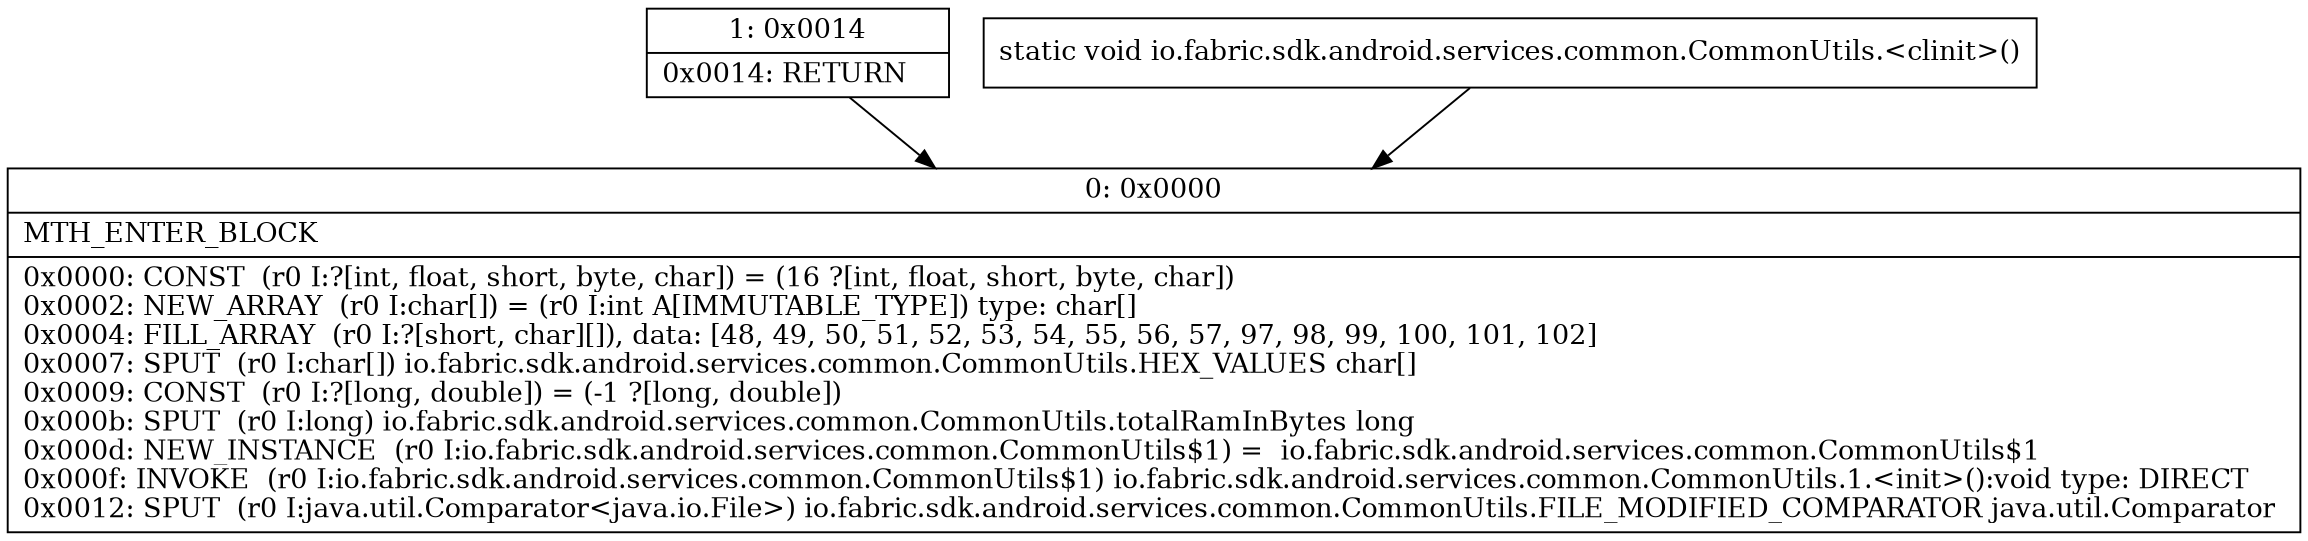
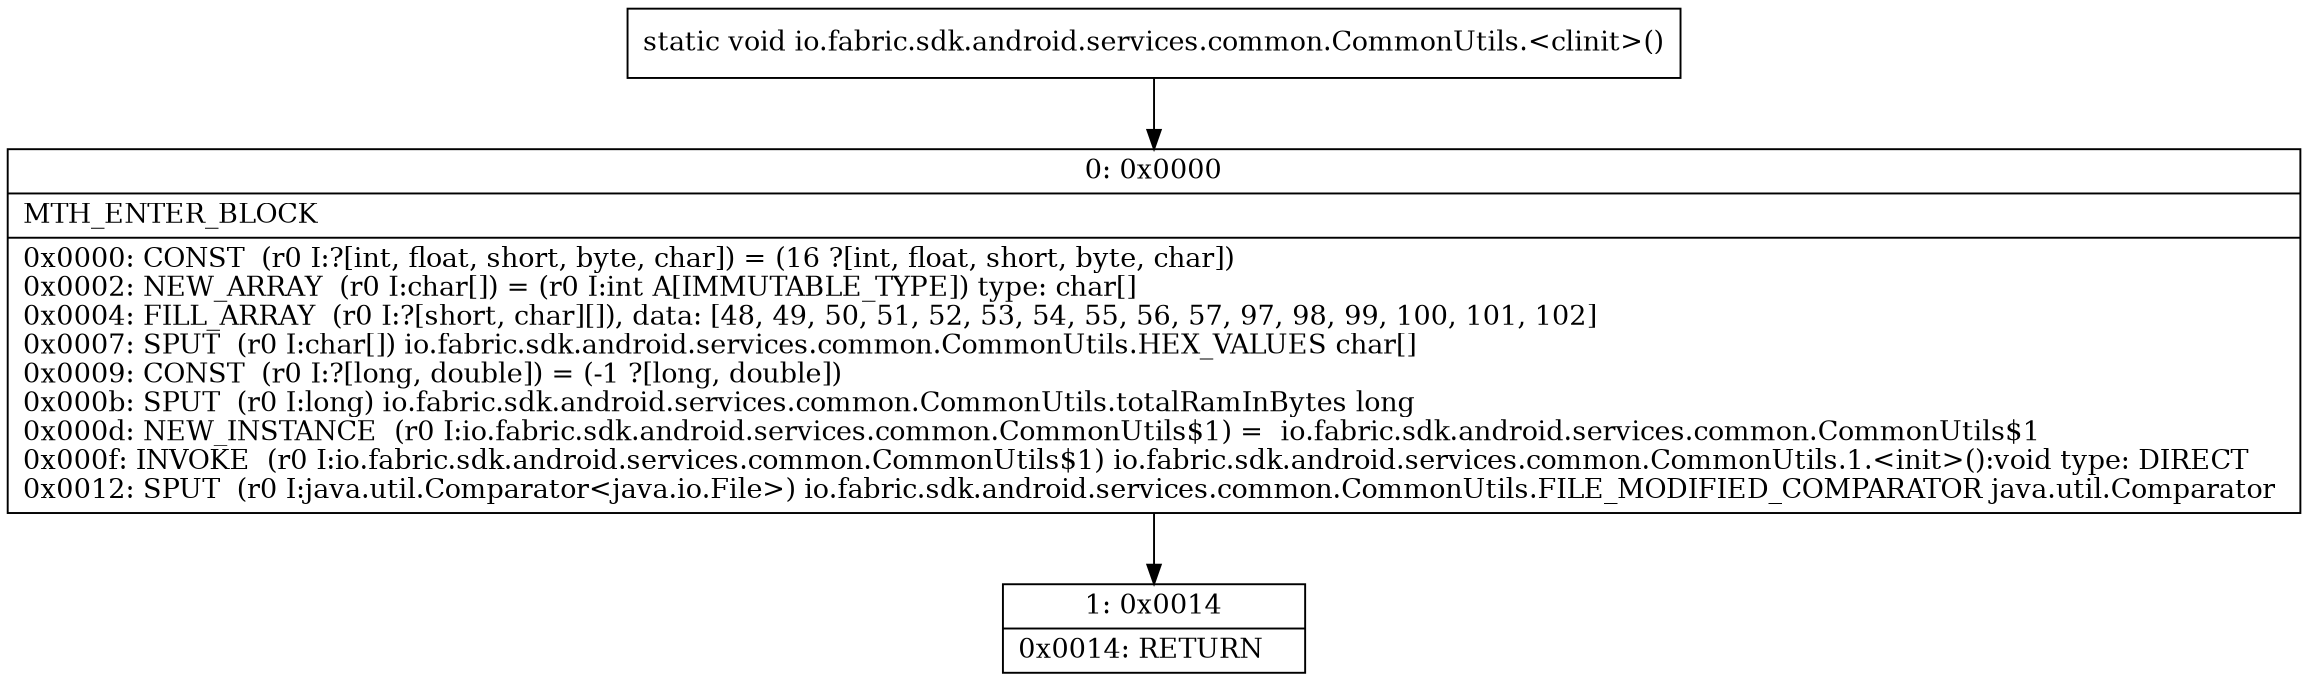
edge "1: 0x0014" -> "0: 0x0000": reversed
